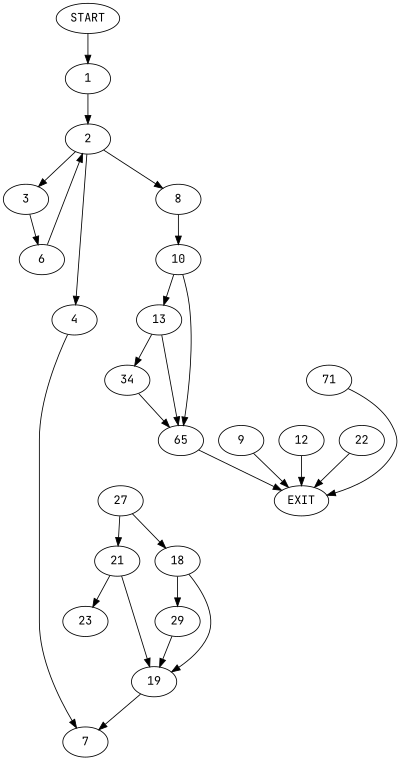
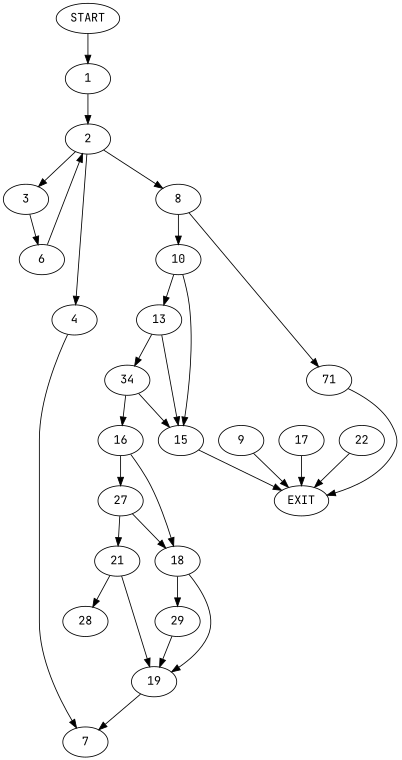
edge "8" -> "71": added
node "16": added
node "65": label "65" -> "15"
node "12": label "12" -> "17"
node "23": label "23" -> "28"
